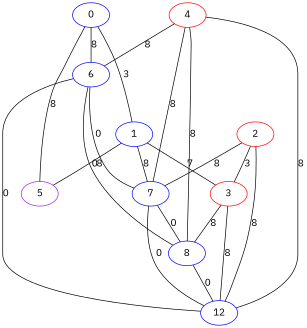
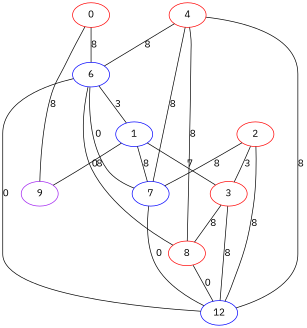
node "0": color blue -> red
edge "0" -- "1": now "6" -- "1"
node "5": label "5" -> "9"
edge "7" -- "8": removed, label "0"
node "8": color blue -> red
